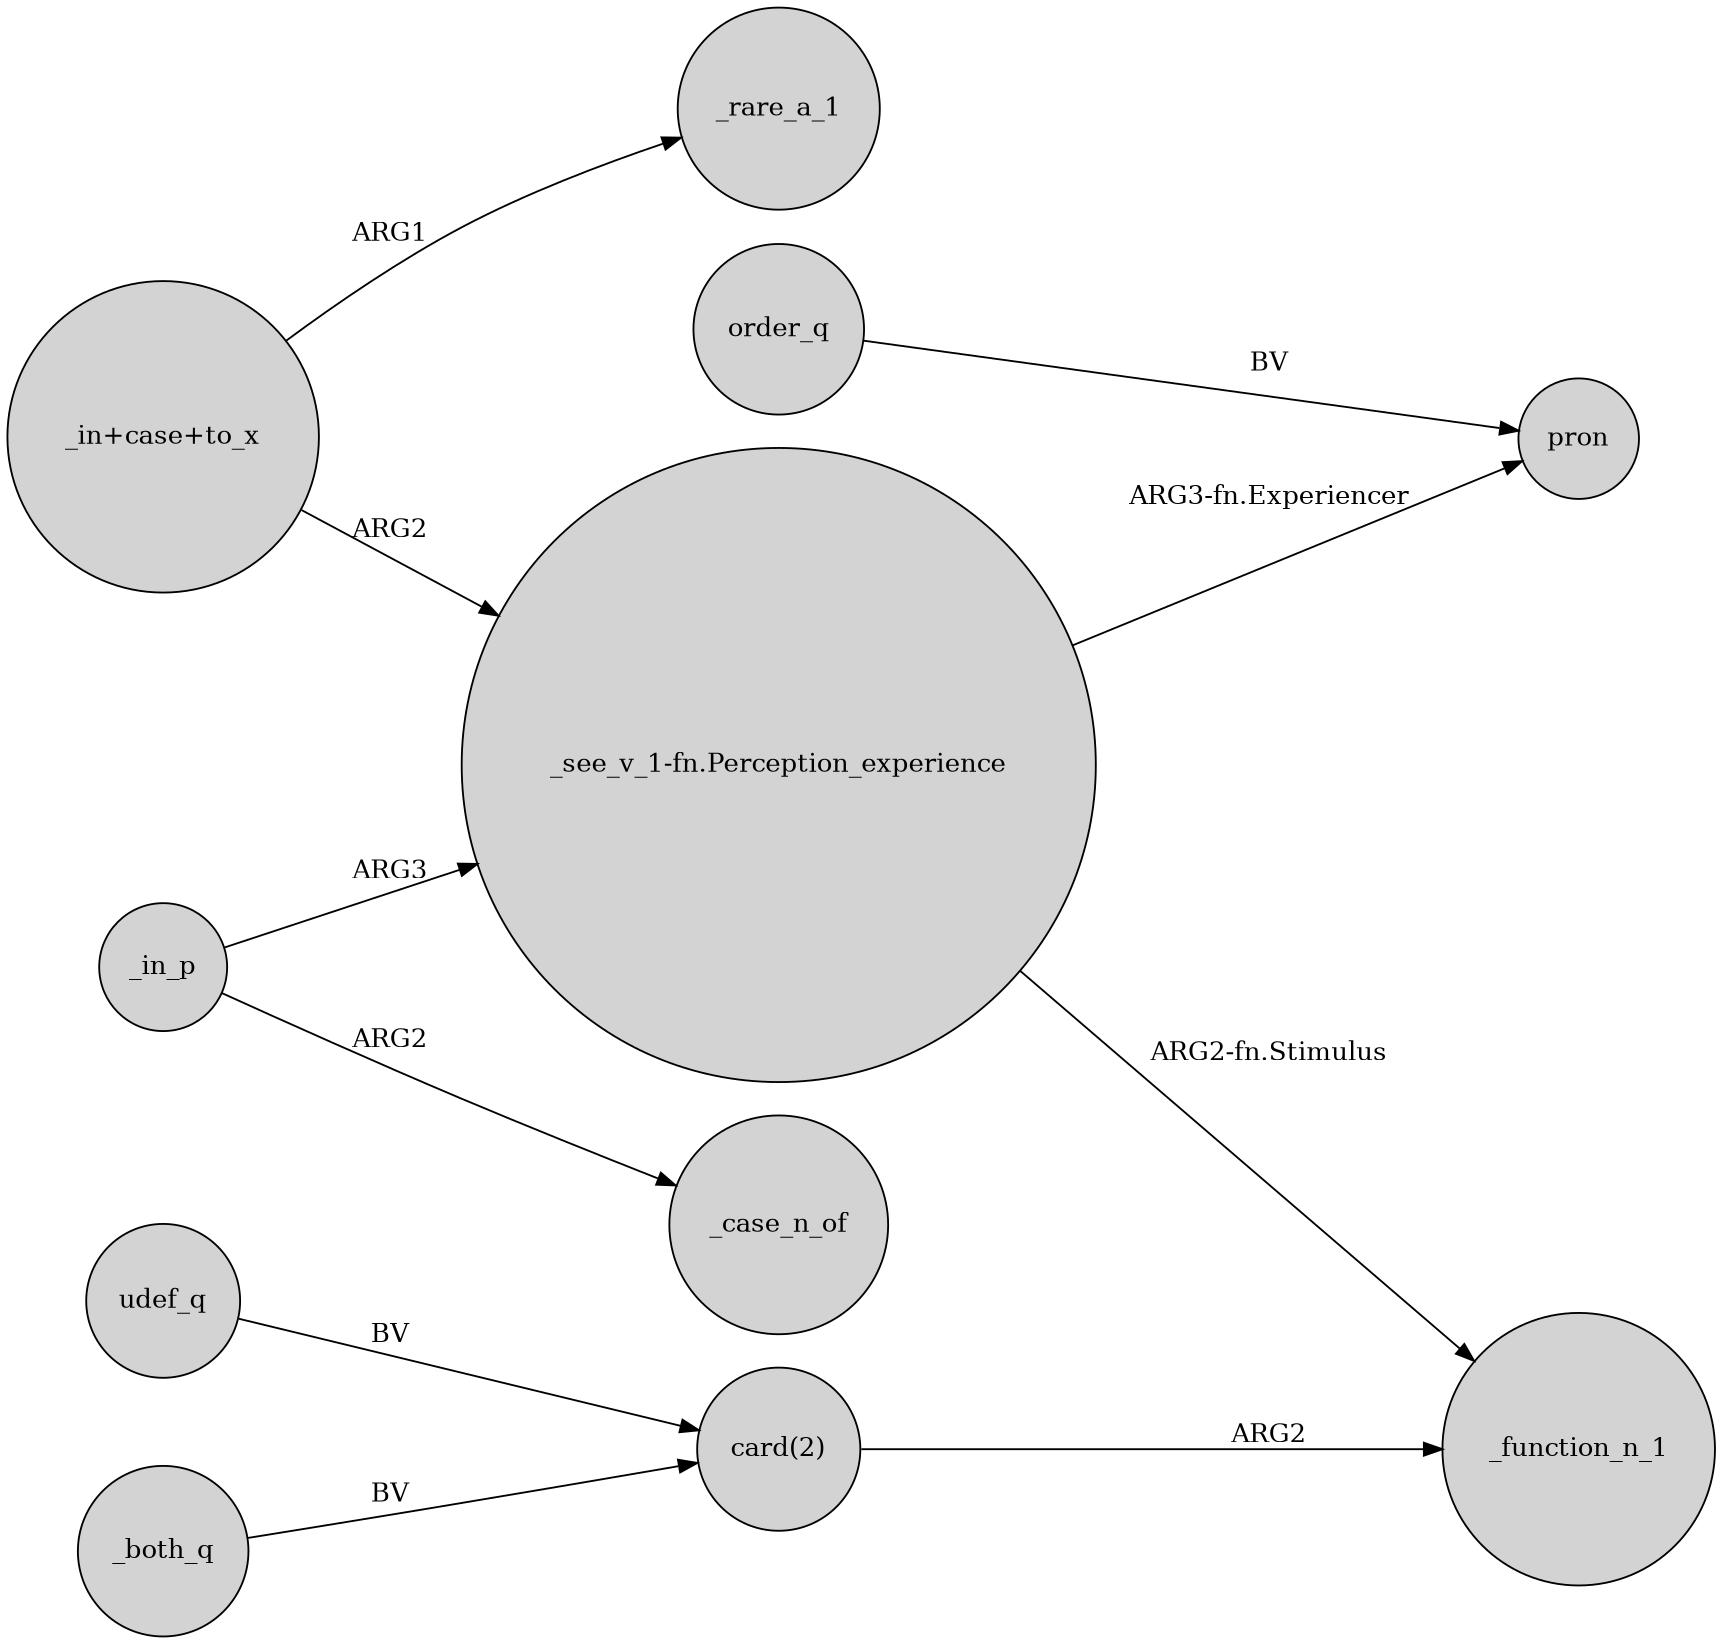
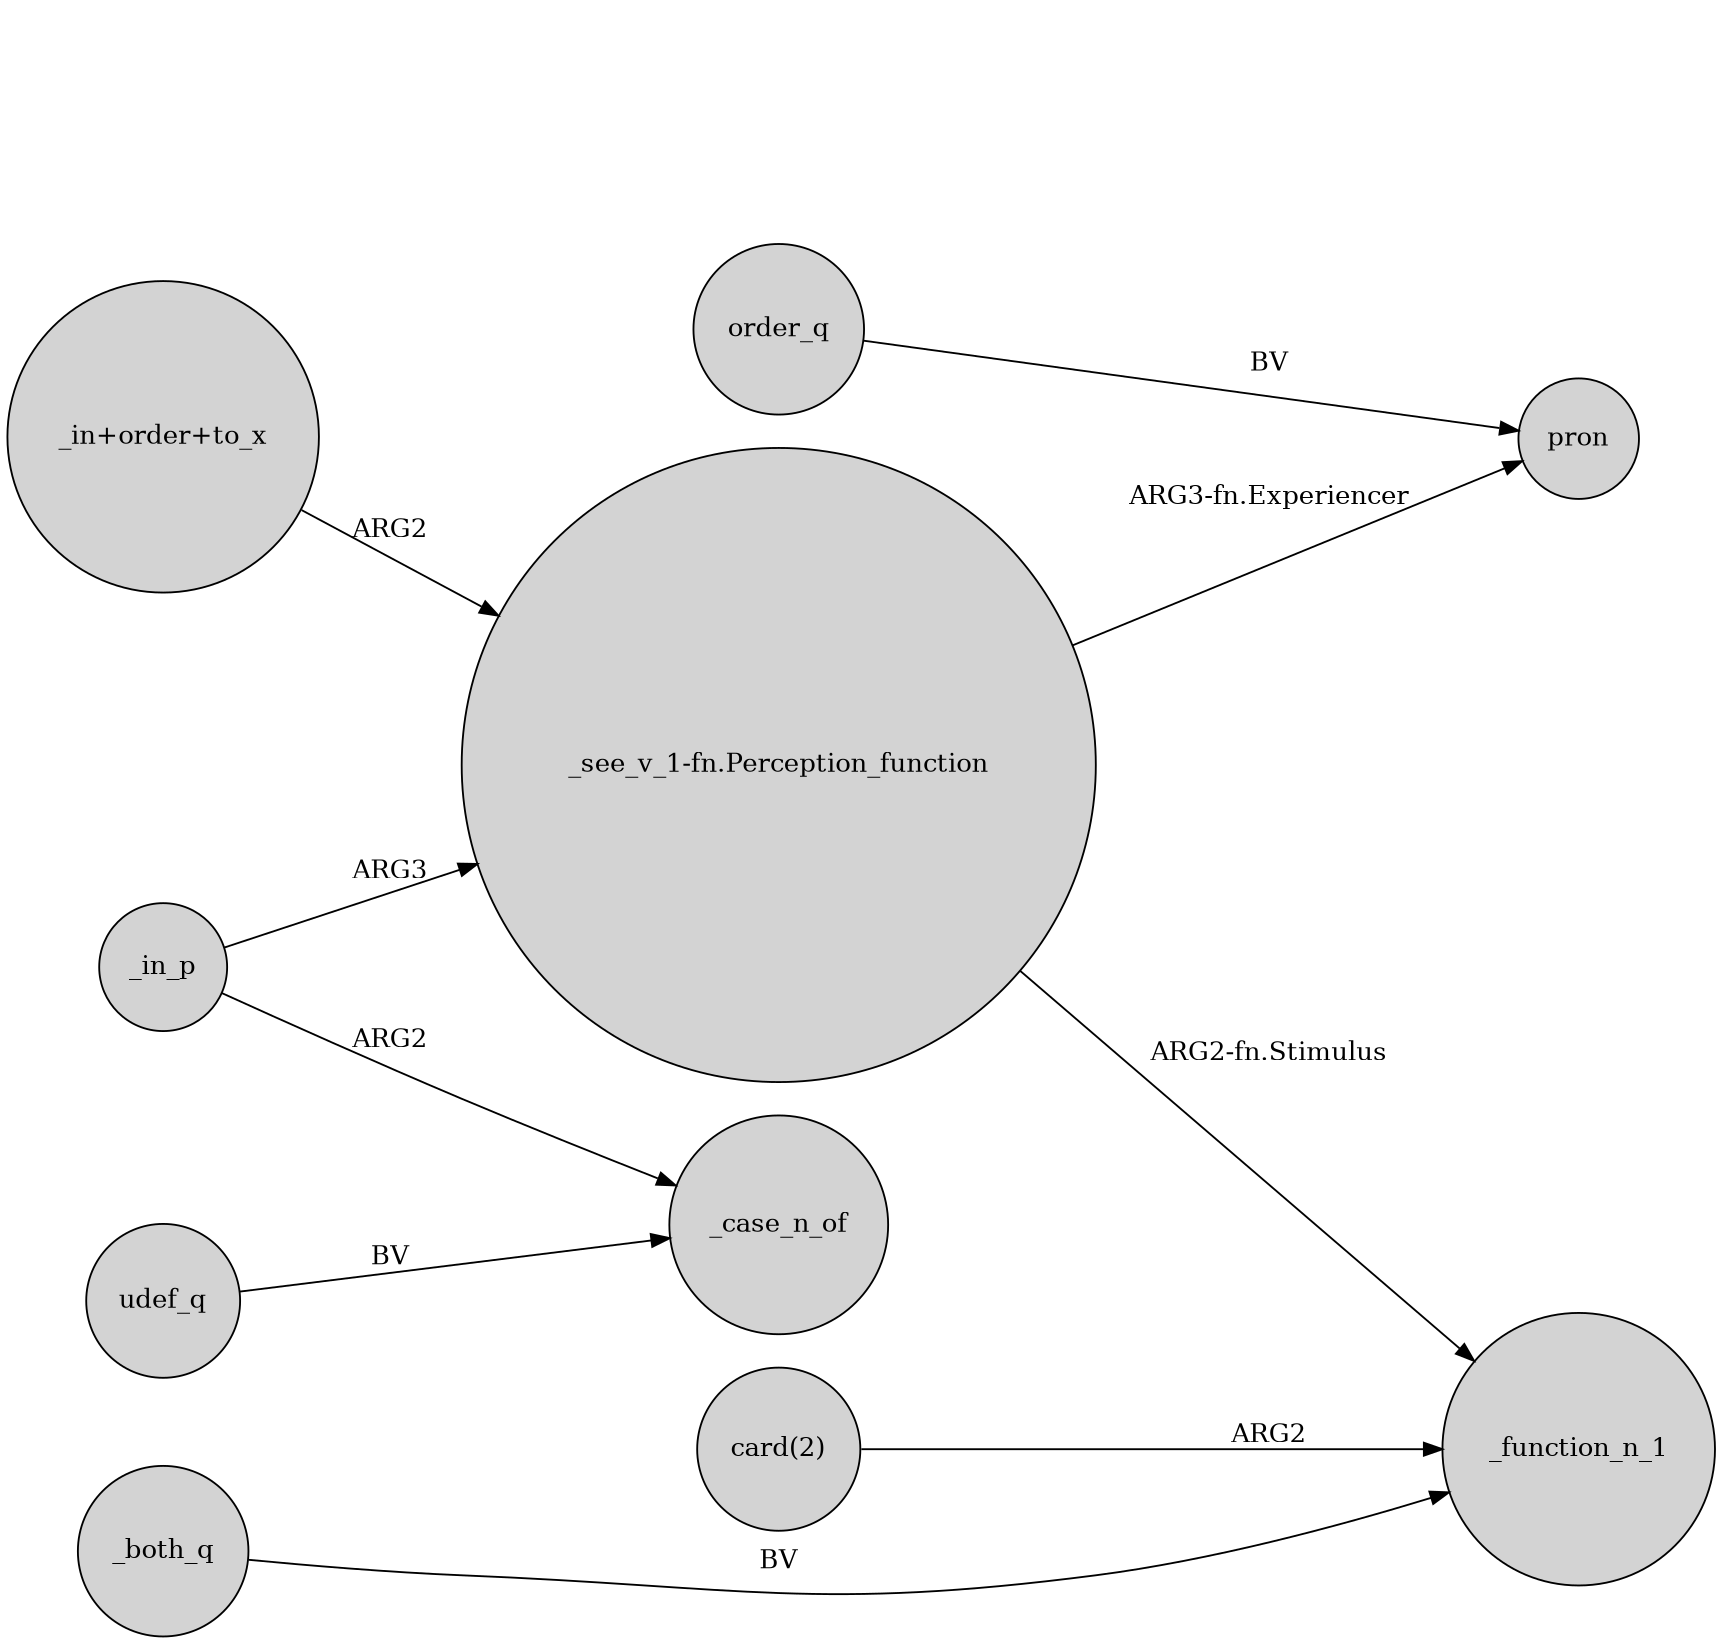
node "_rare_a_1": removed
node "_in+case+to_x": label "_in+case+to_x" -> "_in+order+to_x"
node "_see_v_1-fn.Perception_experience": label "_see_v_1-fn.Perception_experience" -> "_see_v_1-fn.Perception_function"
edge "udef_q" -> "card(2)": now "udef_q" -> "_case_n_of"
edge "_both_q" -> "card(2)": now "_both_q" -> "_function_n_1"
